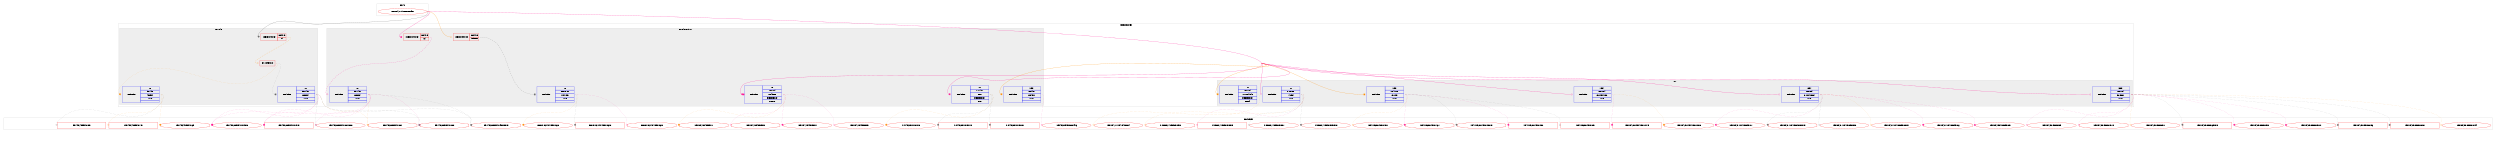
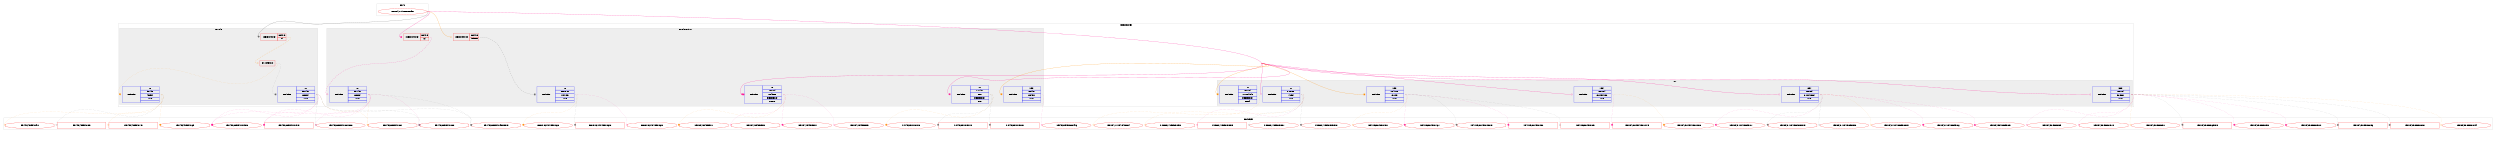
node "dev-libs/libressl-2.9.0": added
